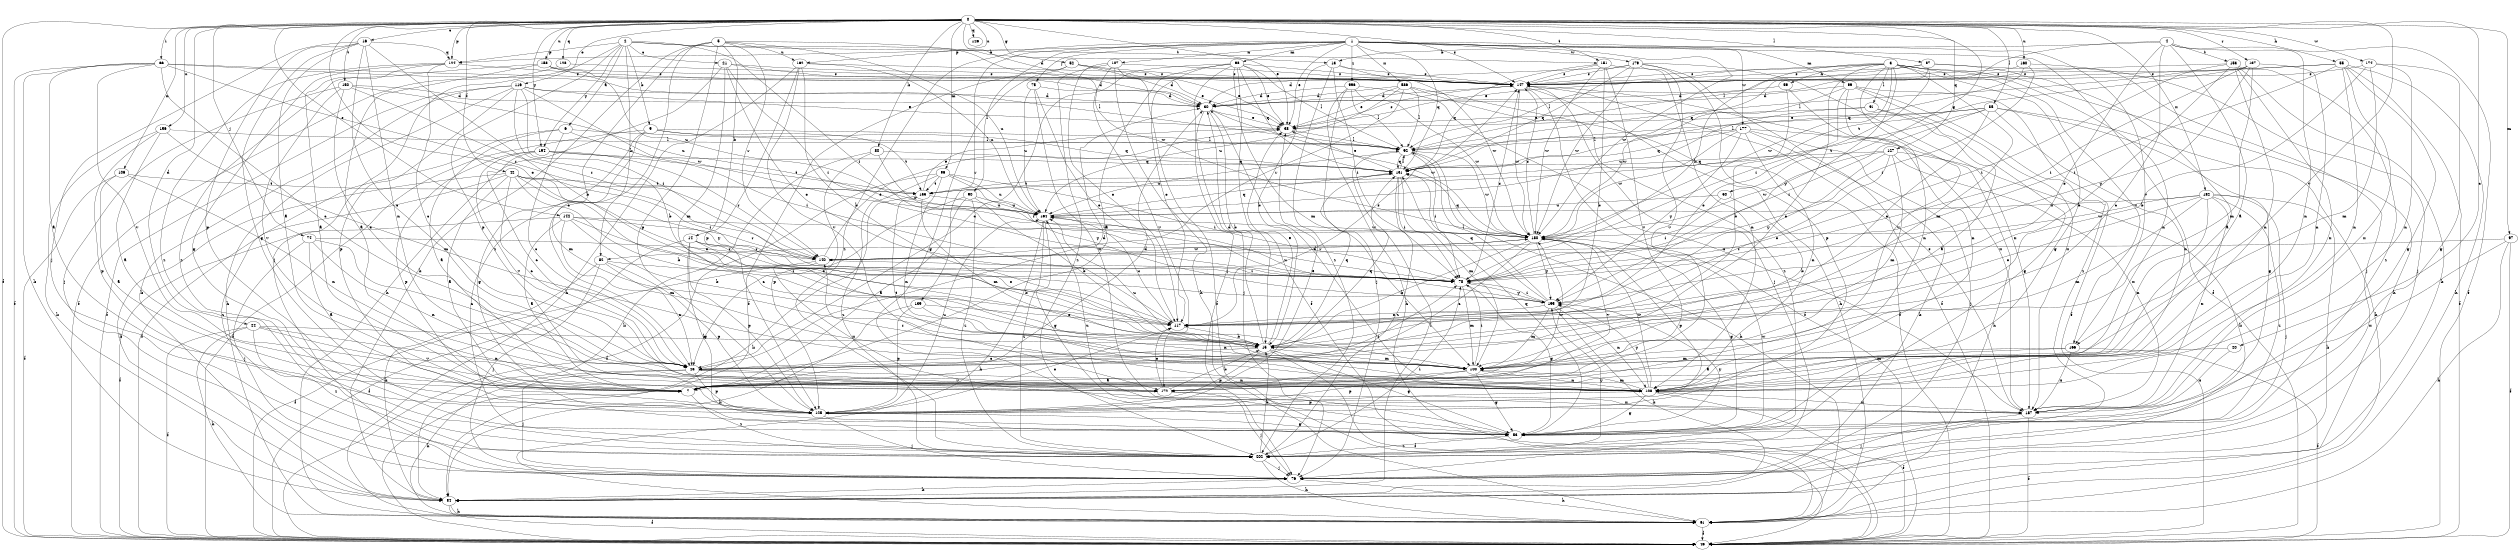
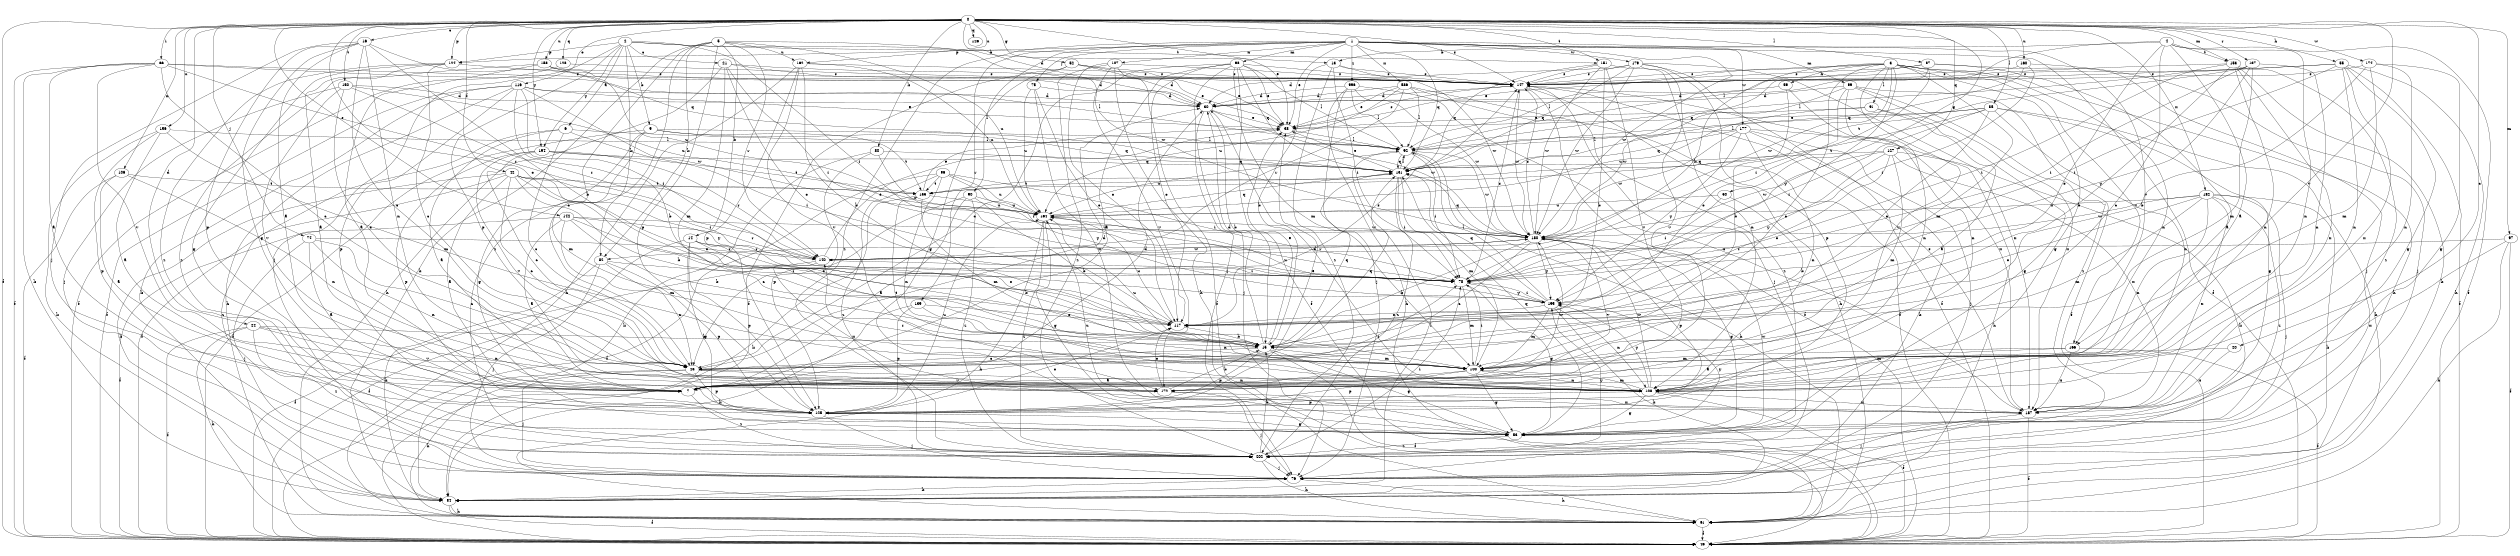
edge "16" -> "124": now "16" -> "131"
edge "0" -> "96": now "0" -> "153"
edge "5" -> "82": added, label "k"
